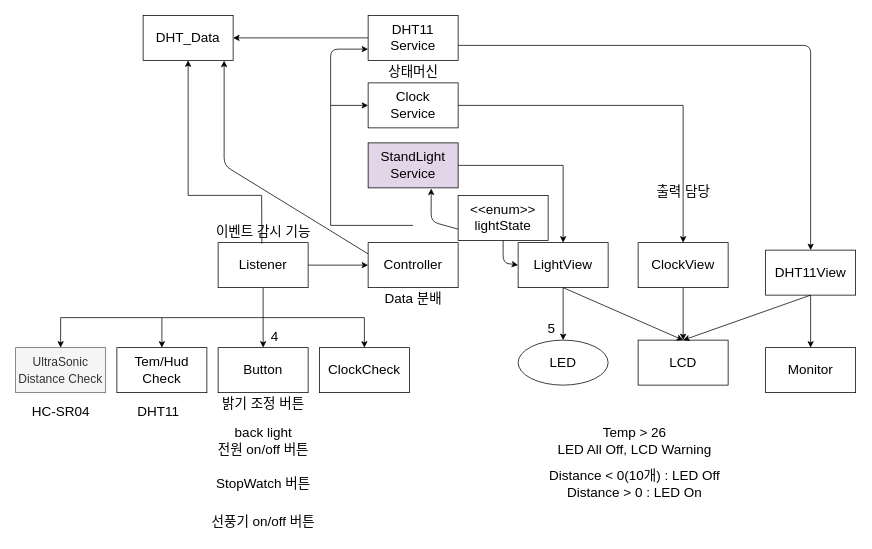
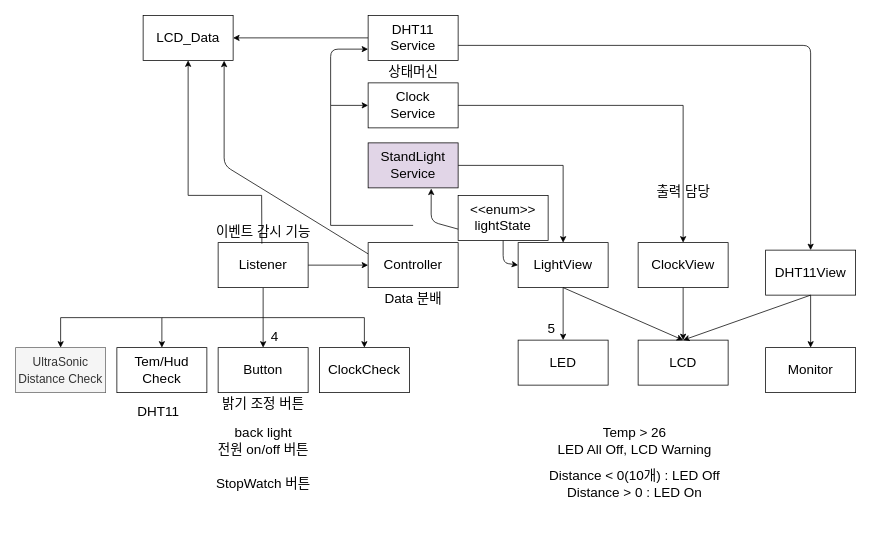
node "DHT_Data": label "DHT_Data" -> "LCD_Data"
node "LED": shape ellipse -> rectangle
node "HC-SR04": removed
node "선풍기 on/off 버튼": removed
